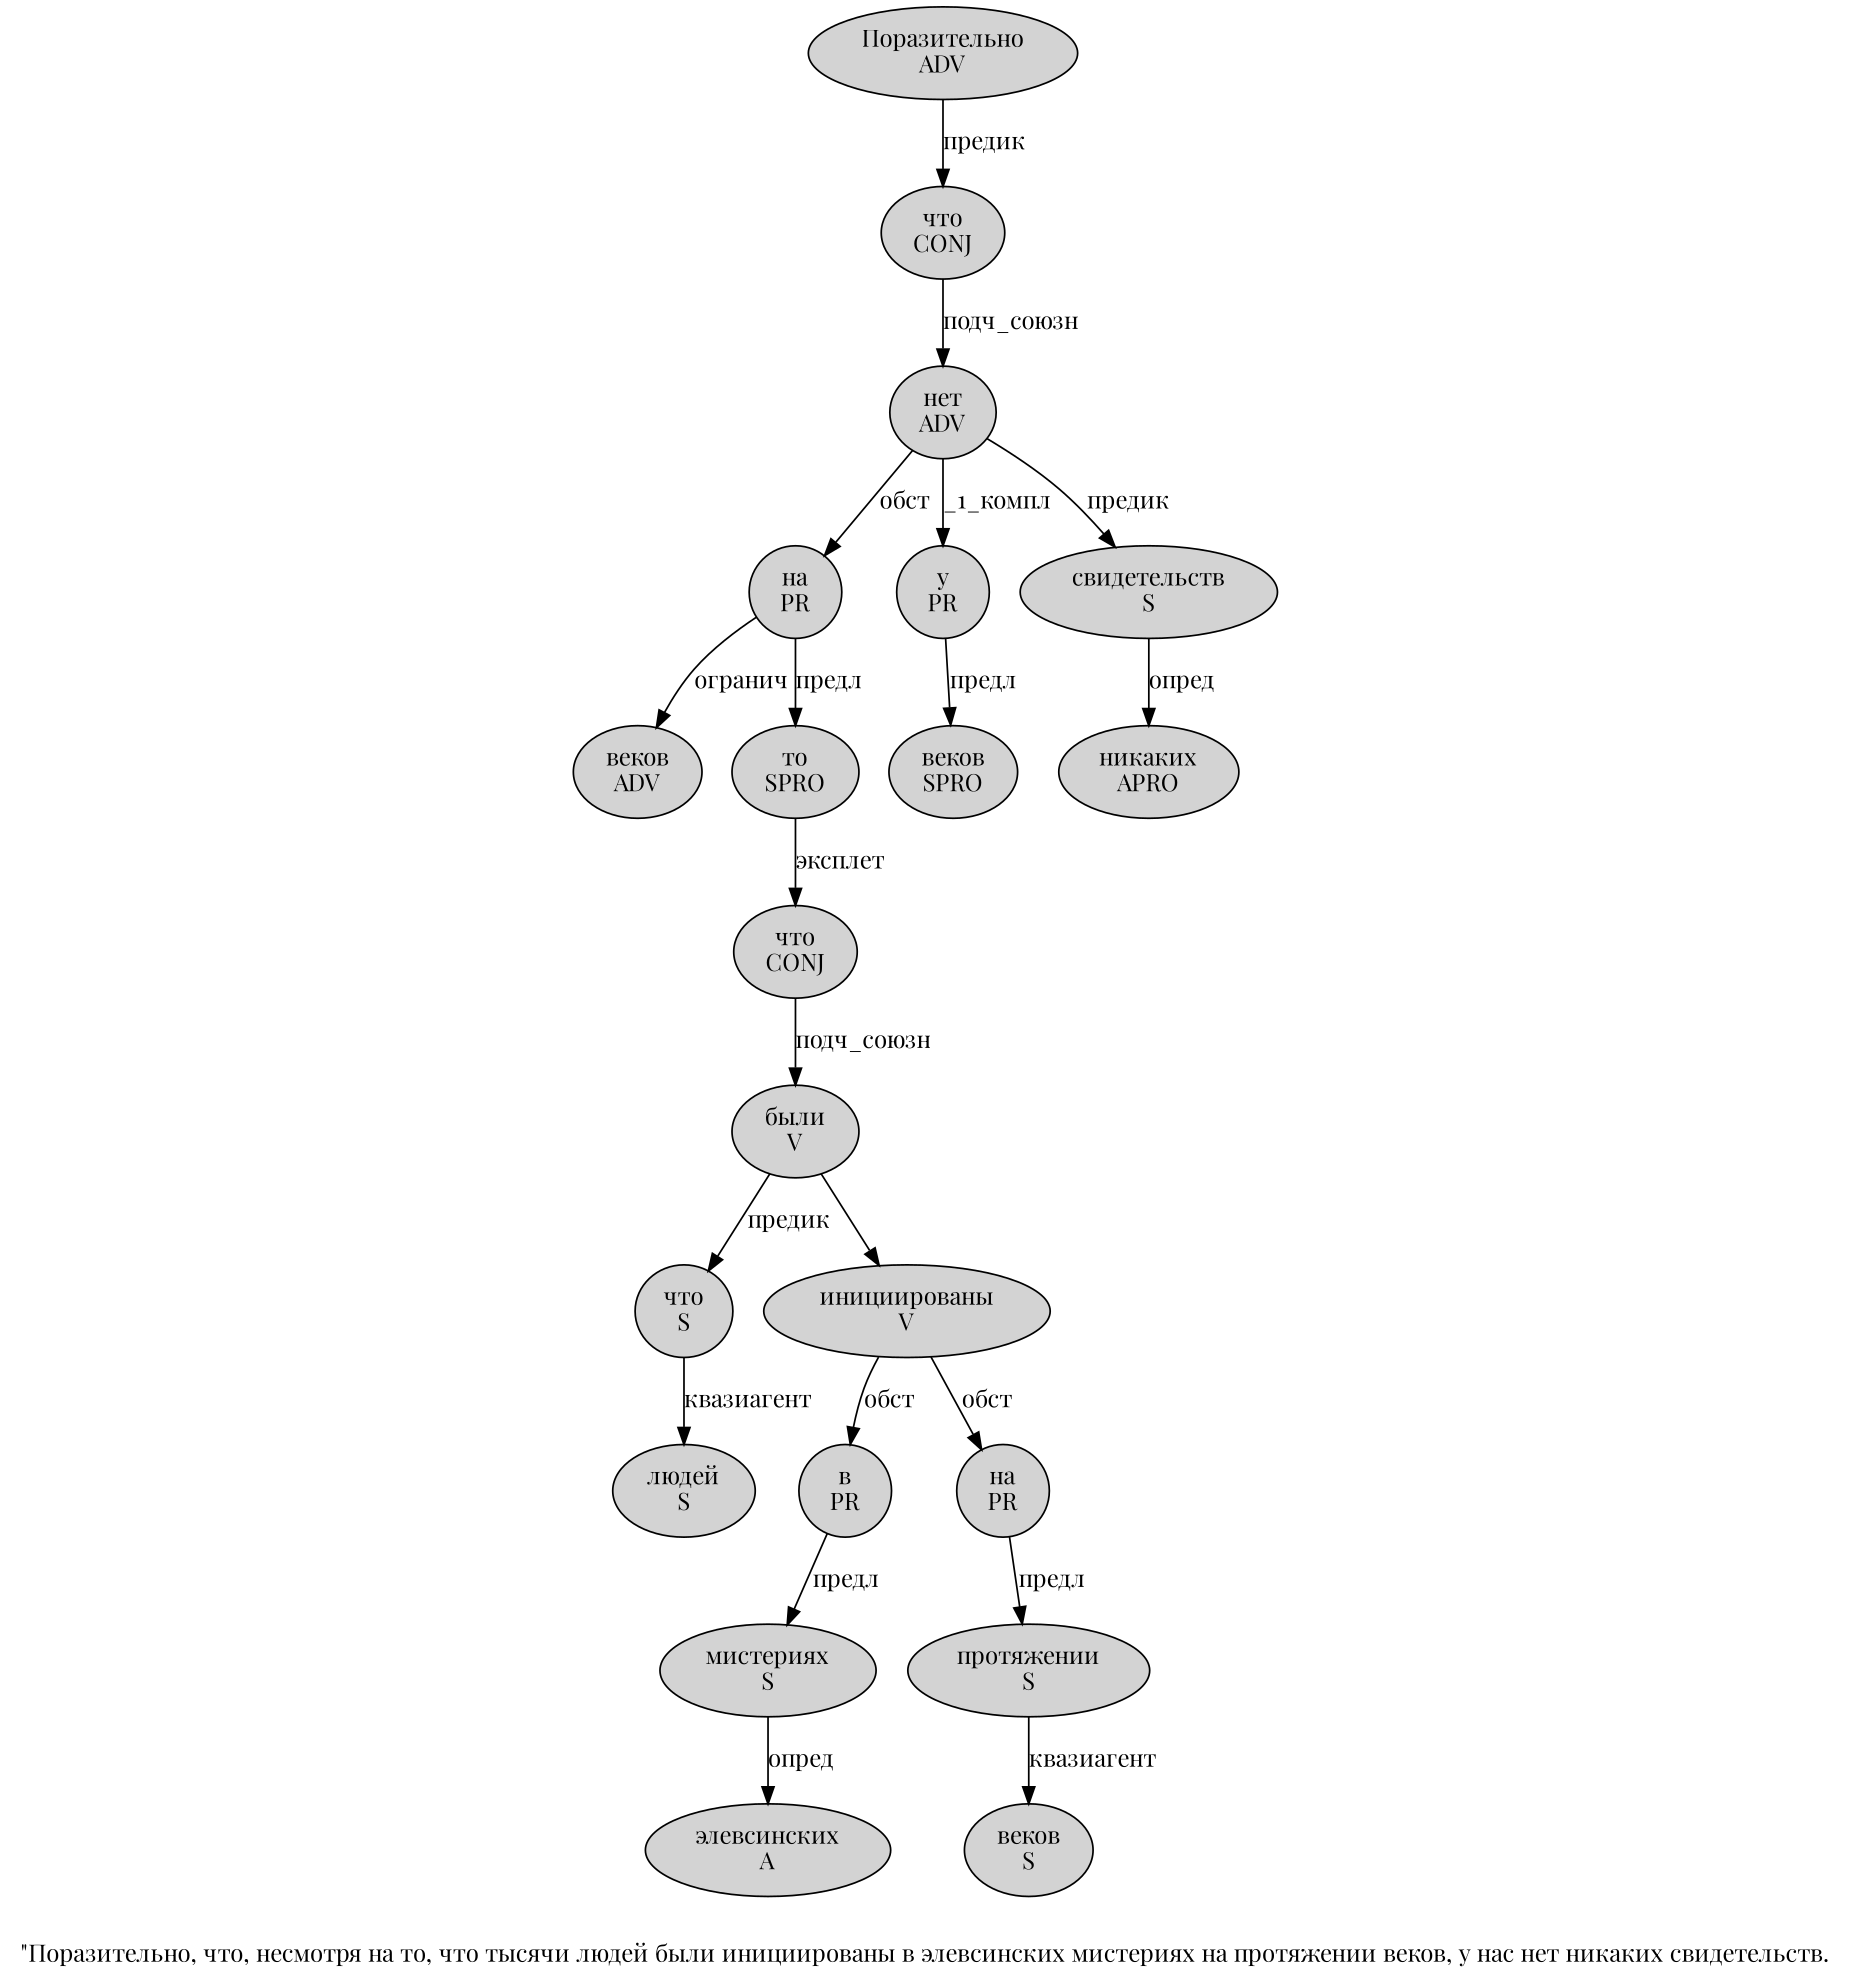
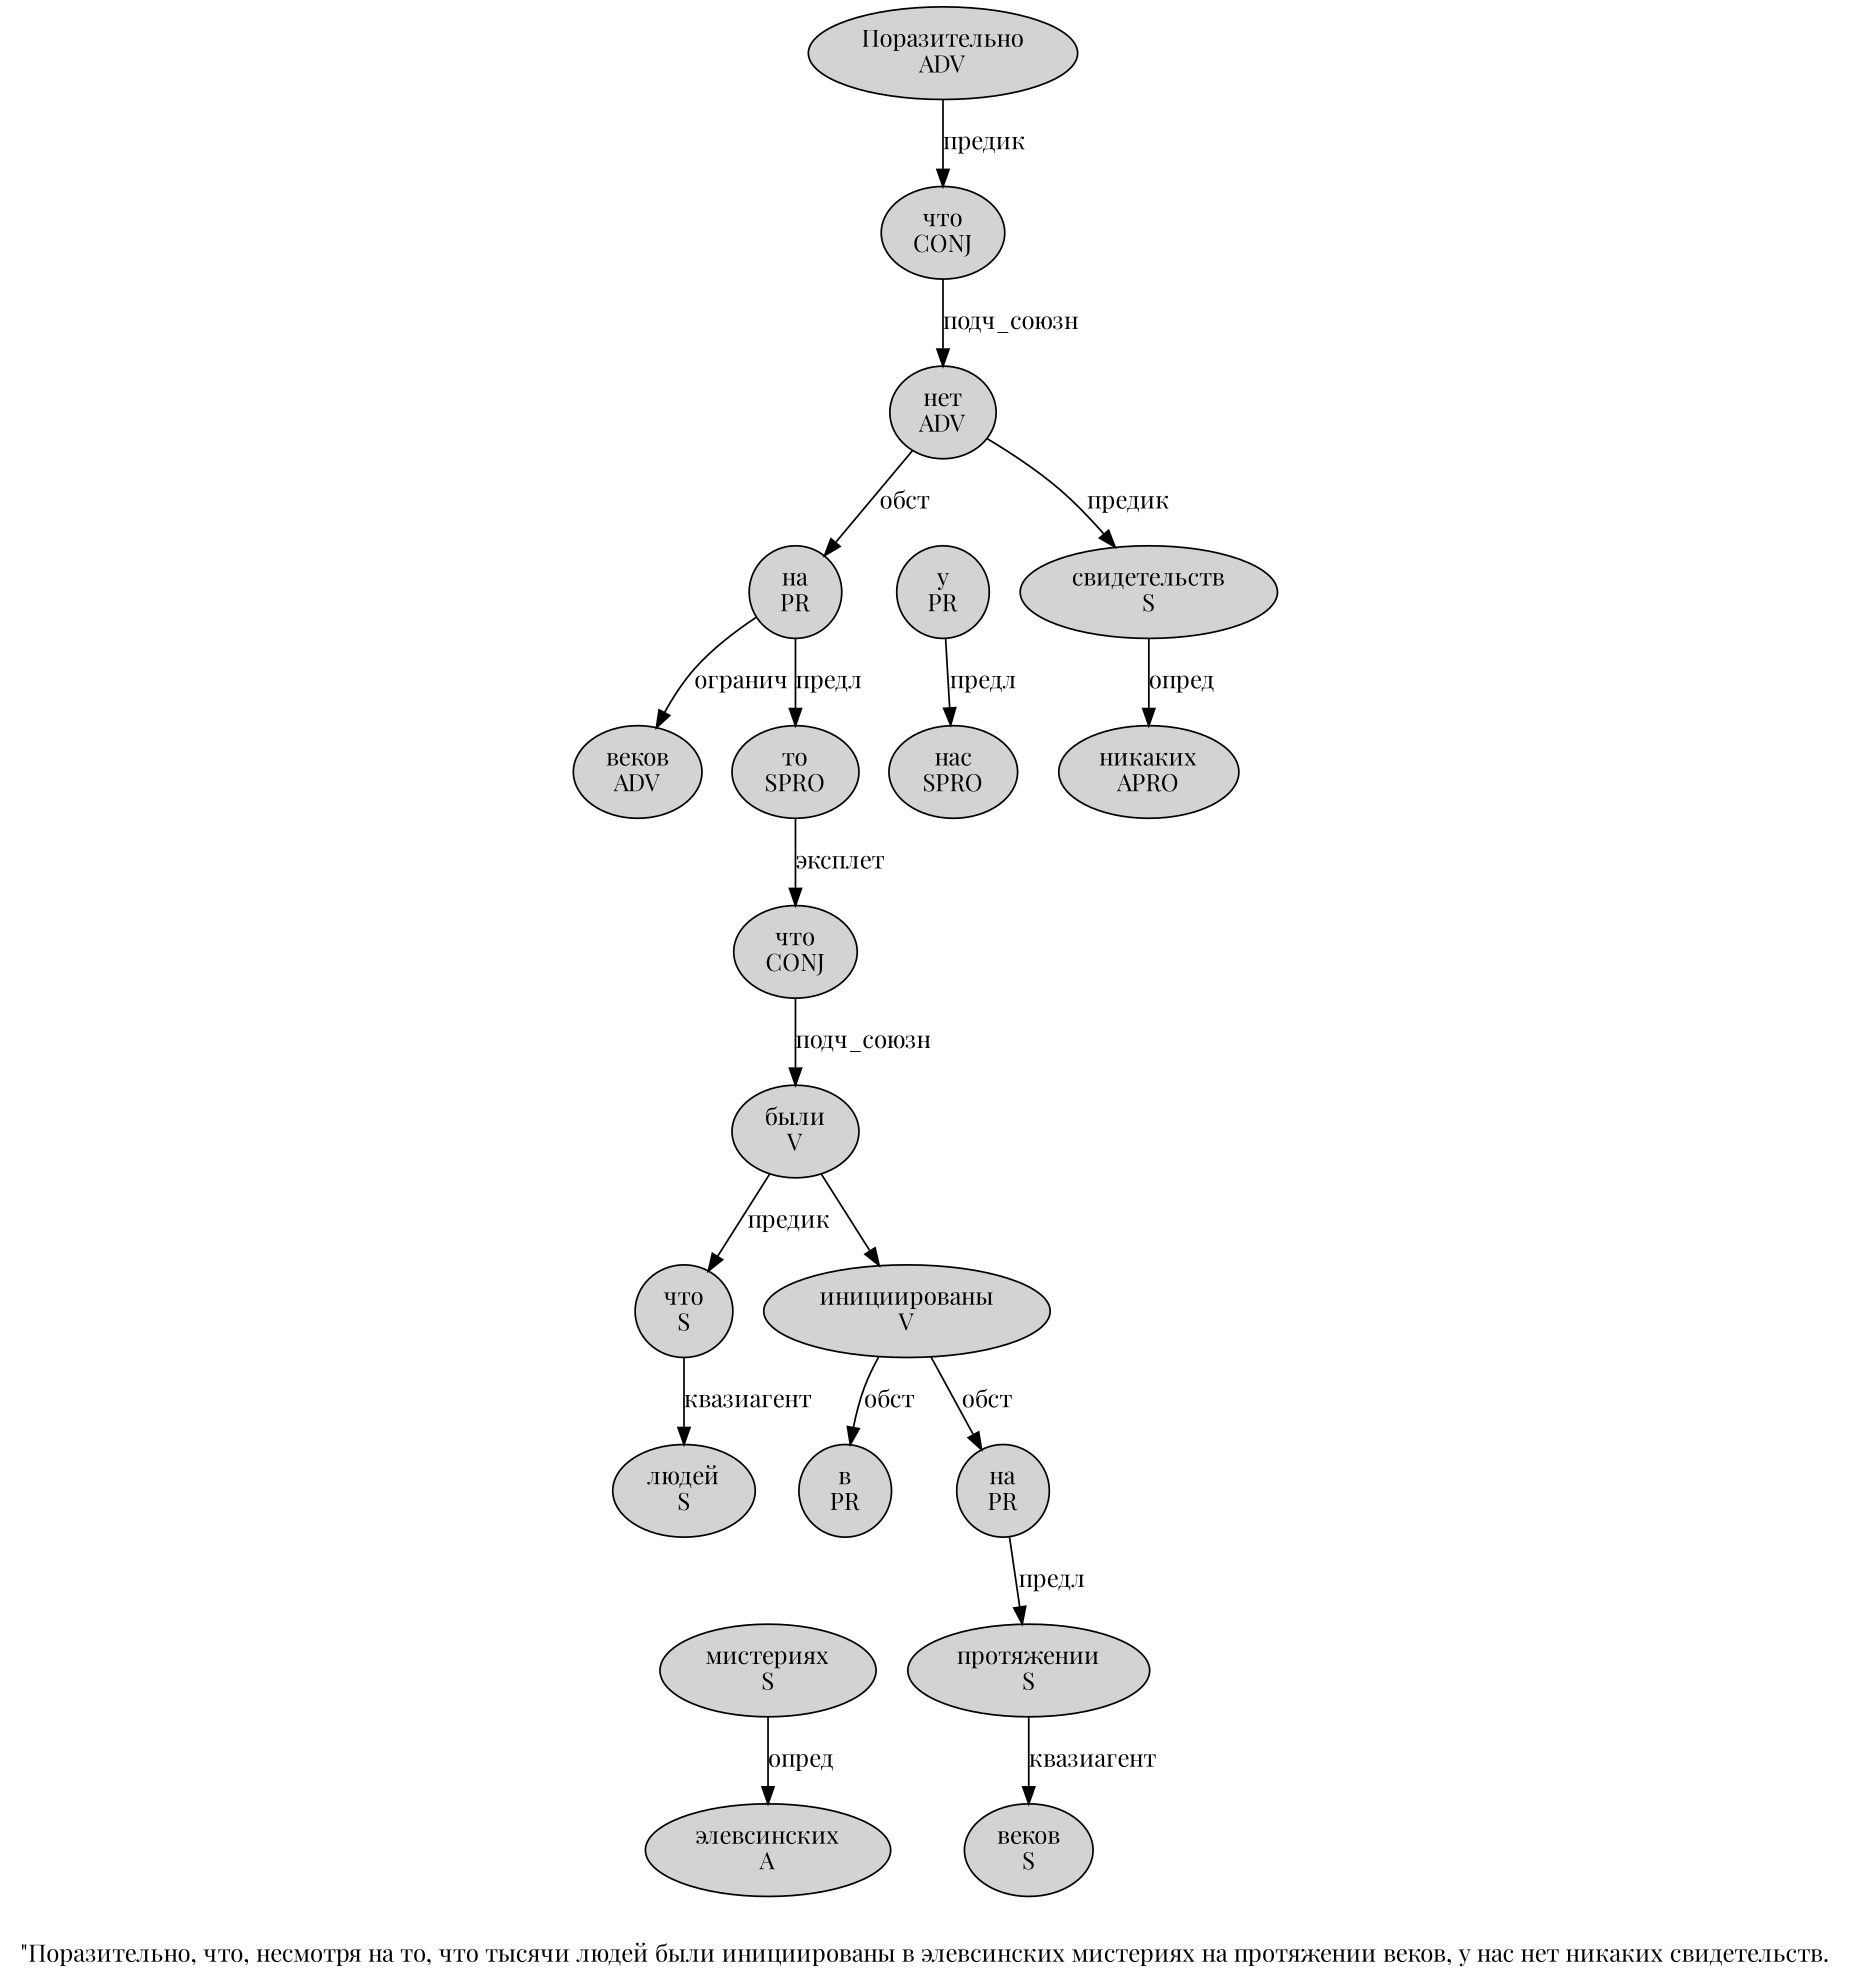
edge "нет ADV" -> "у PR": removed, label "_1_компл"
node "веков SPRO": label "веков SPRO" -> "нас SPRO"
edge "в PR" -> "мистериях S": removed, label "предл"
